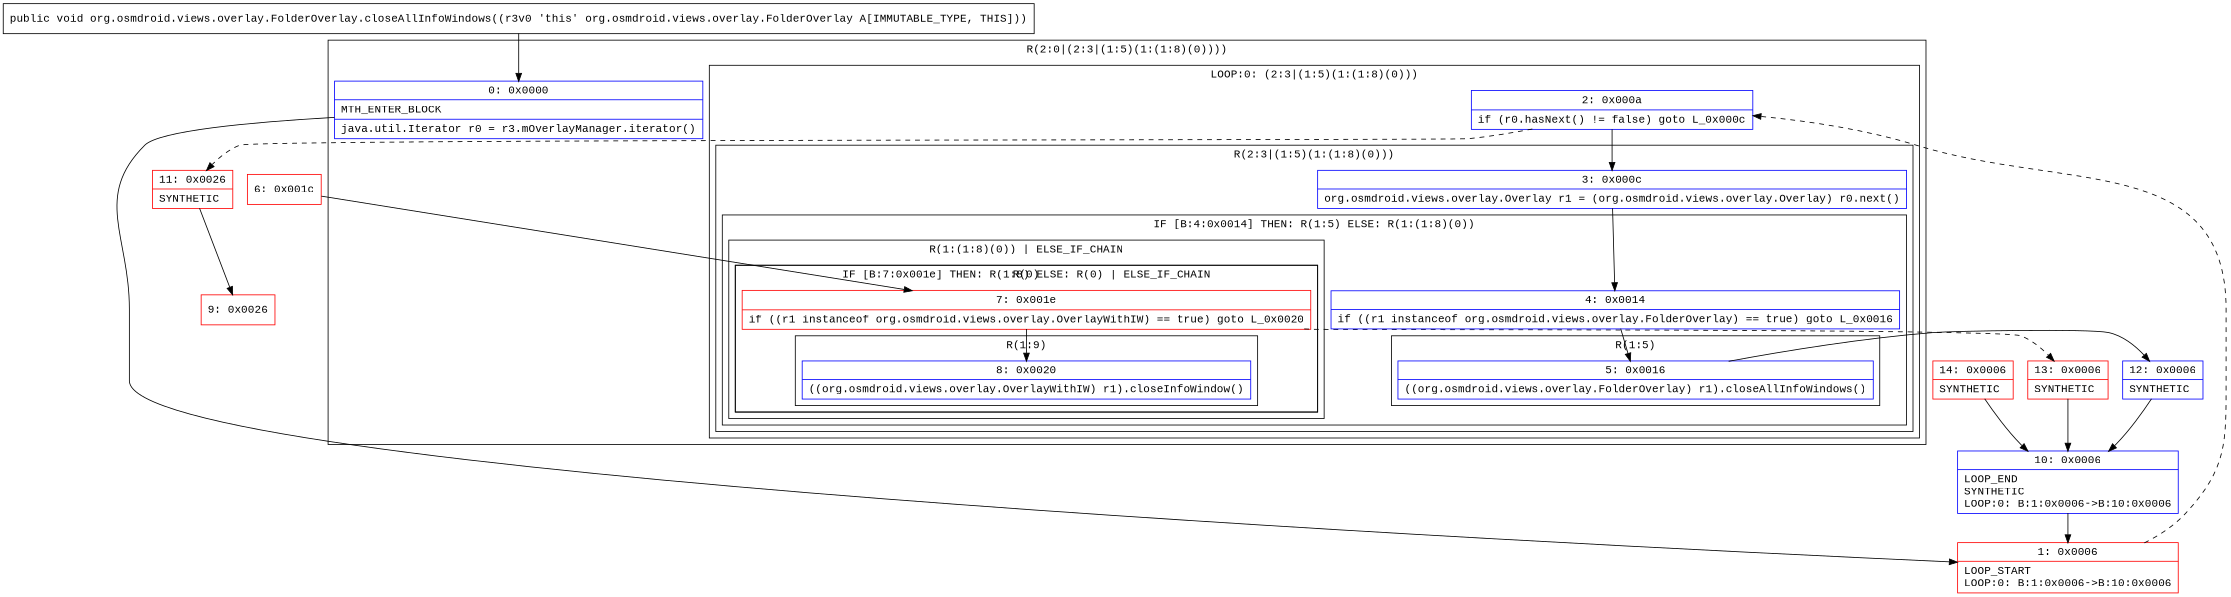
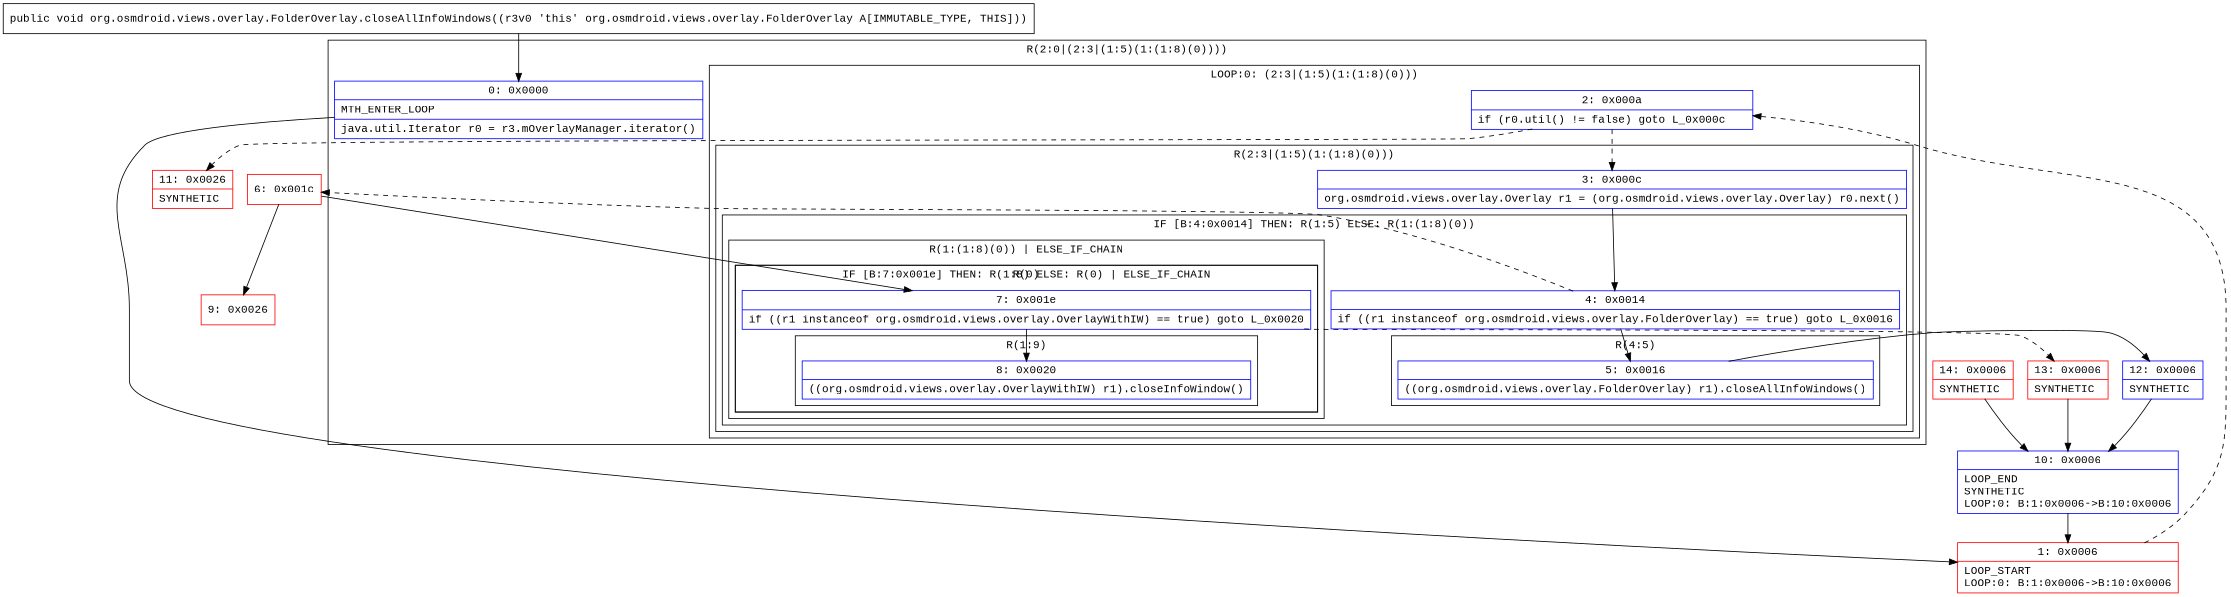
node "0: 0x0000": text "MTH_ENTER_BLOCK" -> "MTH_ENTER_LOOP"
node "2: 0x000a": text "if (r0.hasNext() != false) goto L_0x000c" -> "if (r0.util() != false) goto L_0x000c"
edge "2: 0x000a" -> "3: 0x000c": style solid -> dashed
edge "4: 0x0014" -> "6: 0x001c": added
edge "11: 0x0026" -> "9: 0x0026": now "6: 0x001c" -> "9: 0x0026"
node "7: 0x001e": color red -> blue
cluster "R(1:5)": label "R(1:5)" -> "R(4:5)"
